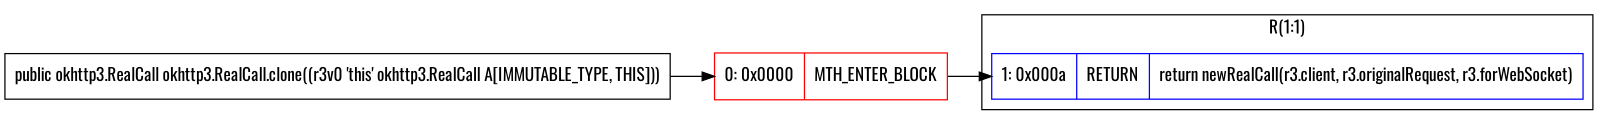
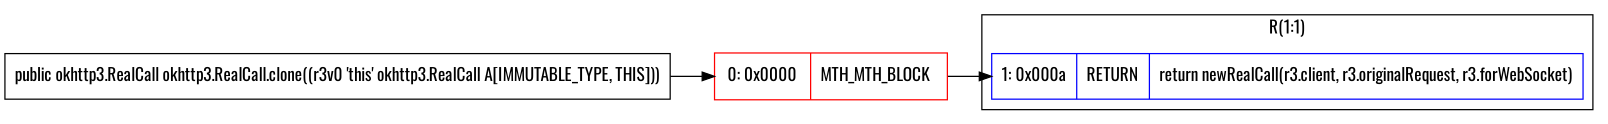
node "0: 0x0000": text "MTH_ENTER_BLOCK" -> "MTH_MTH_BLOCK"
